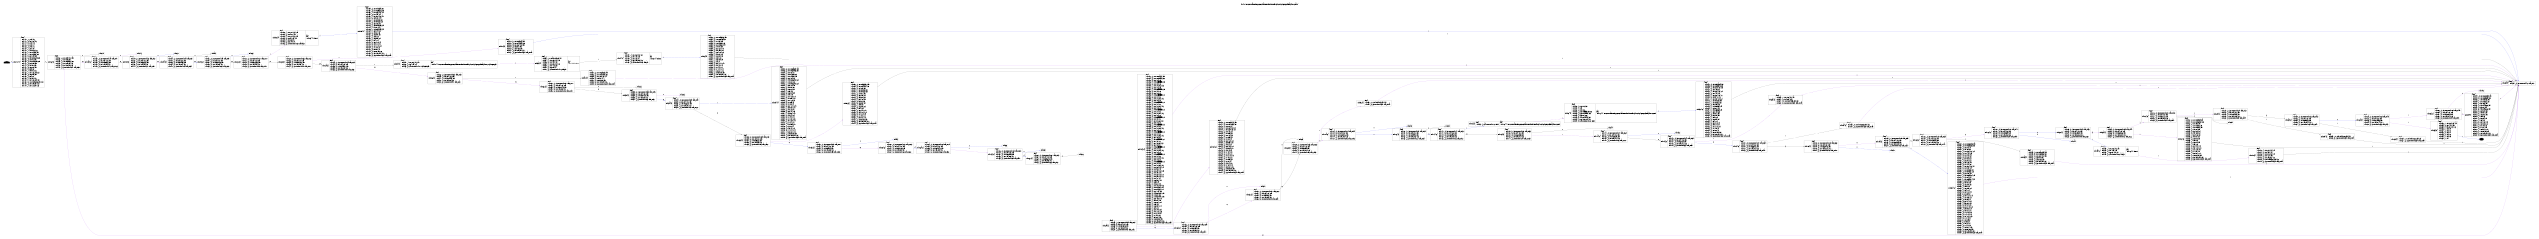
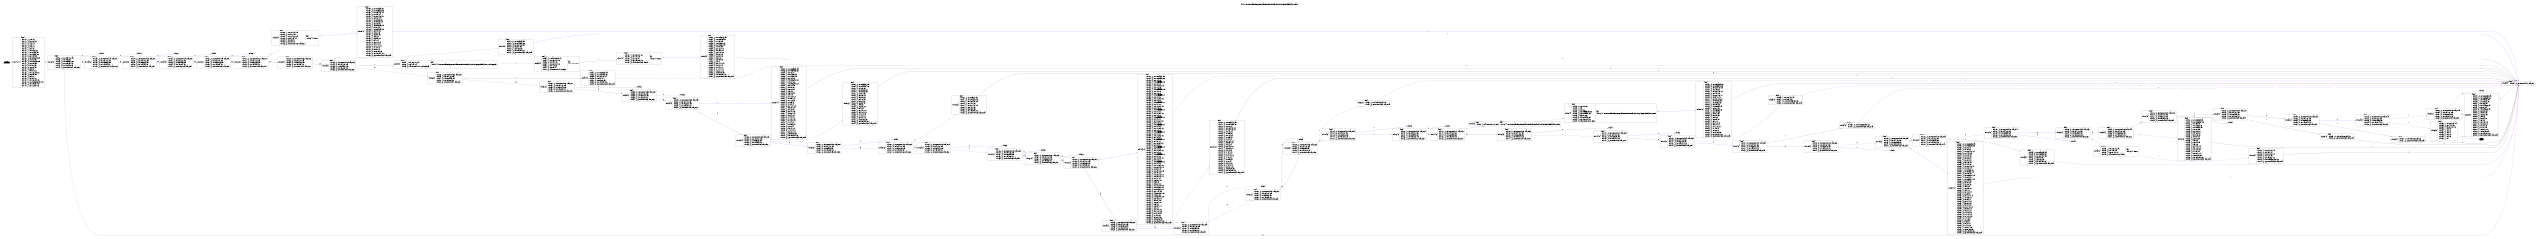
node "0x401c6c [36]": added
node "0x40167e [28]": added
